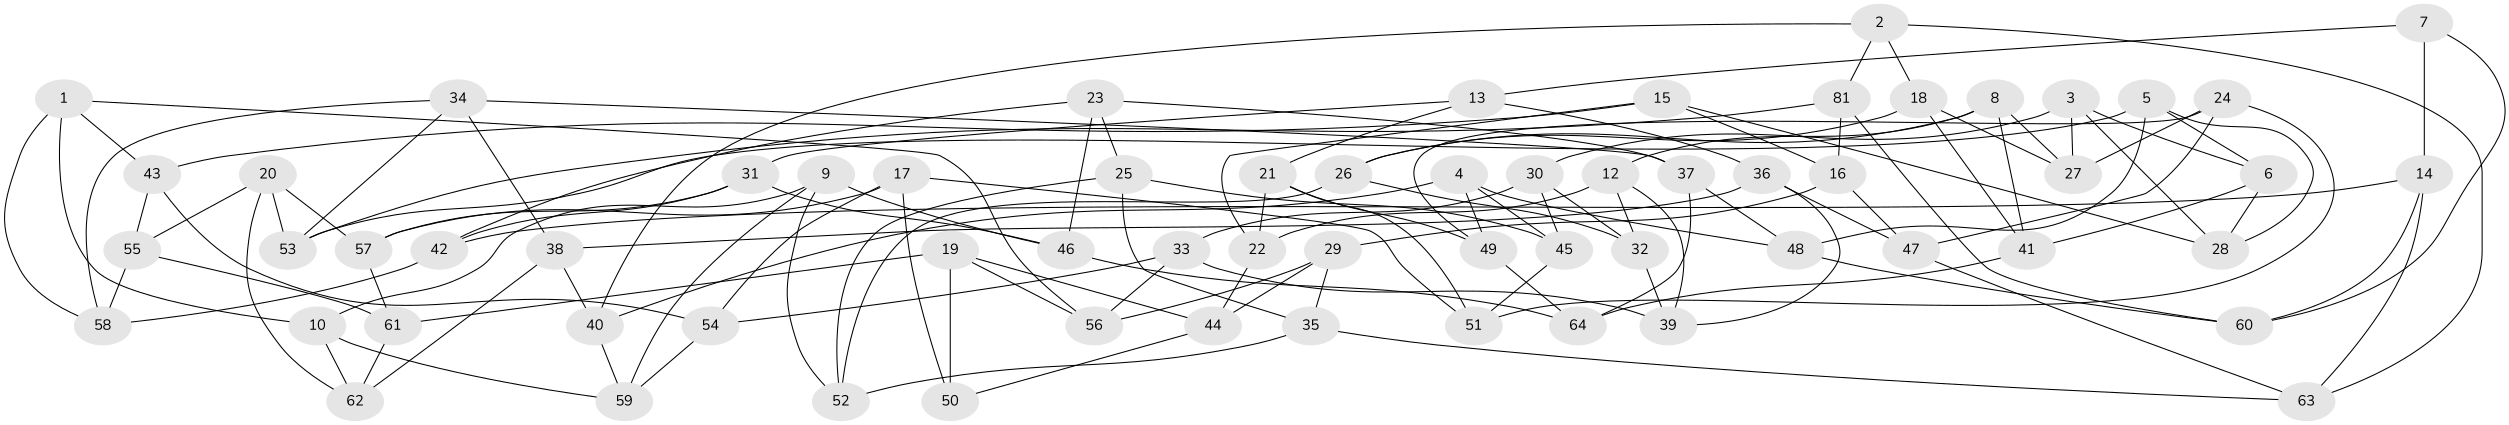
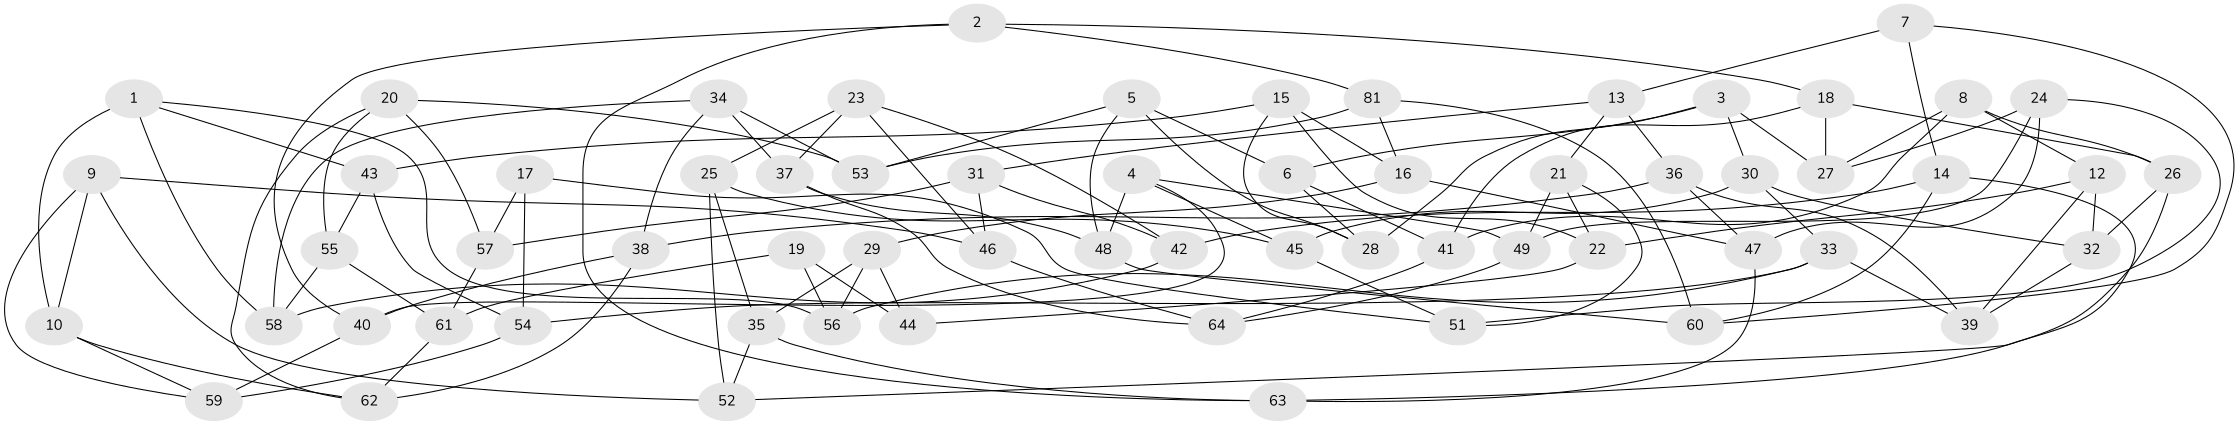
node "50": removed
